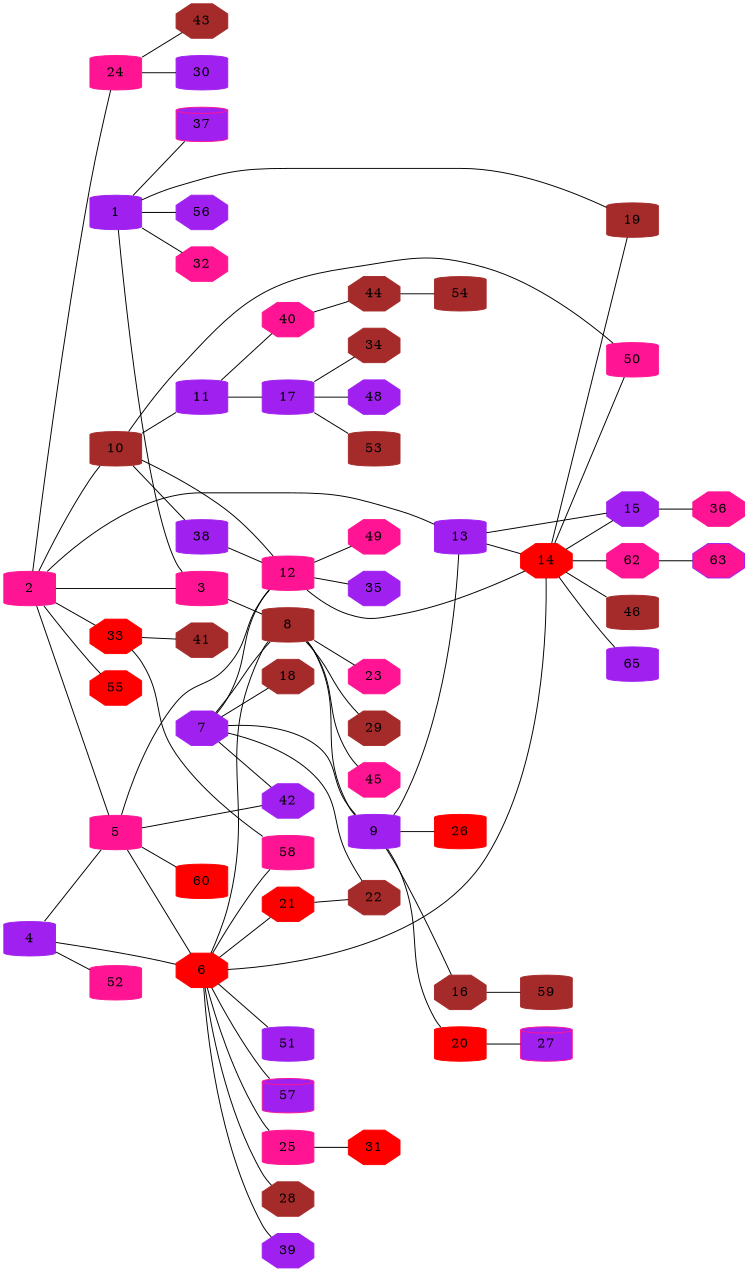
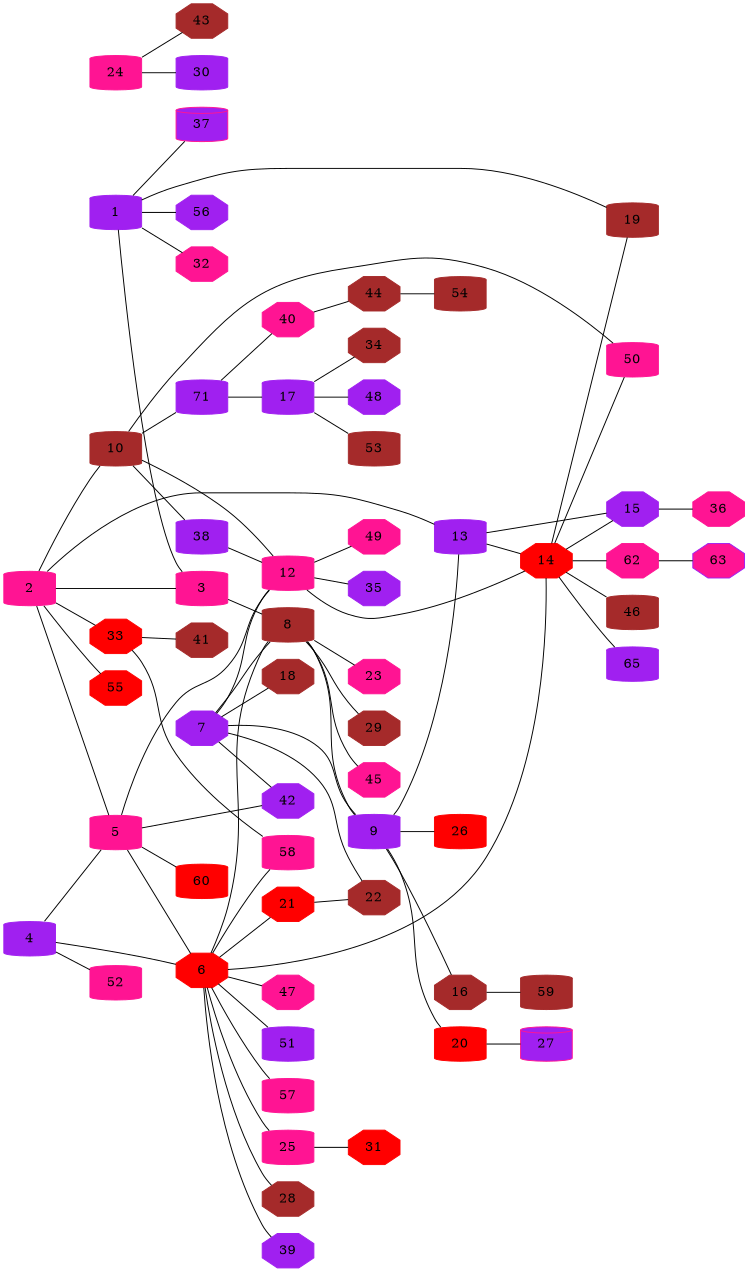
edge "24" -- "2": removed
node "11": label "11" -> "71"
node "47": added
node "57": fillcolor purple -> deeppink
